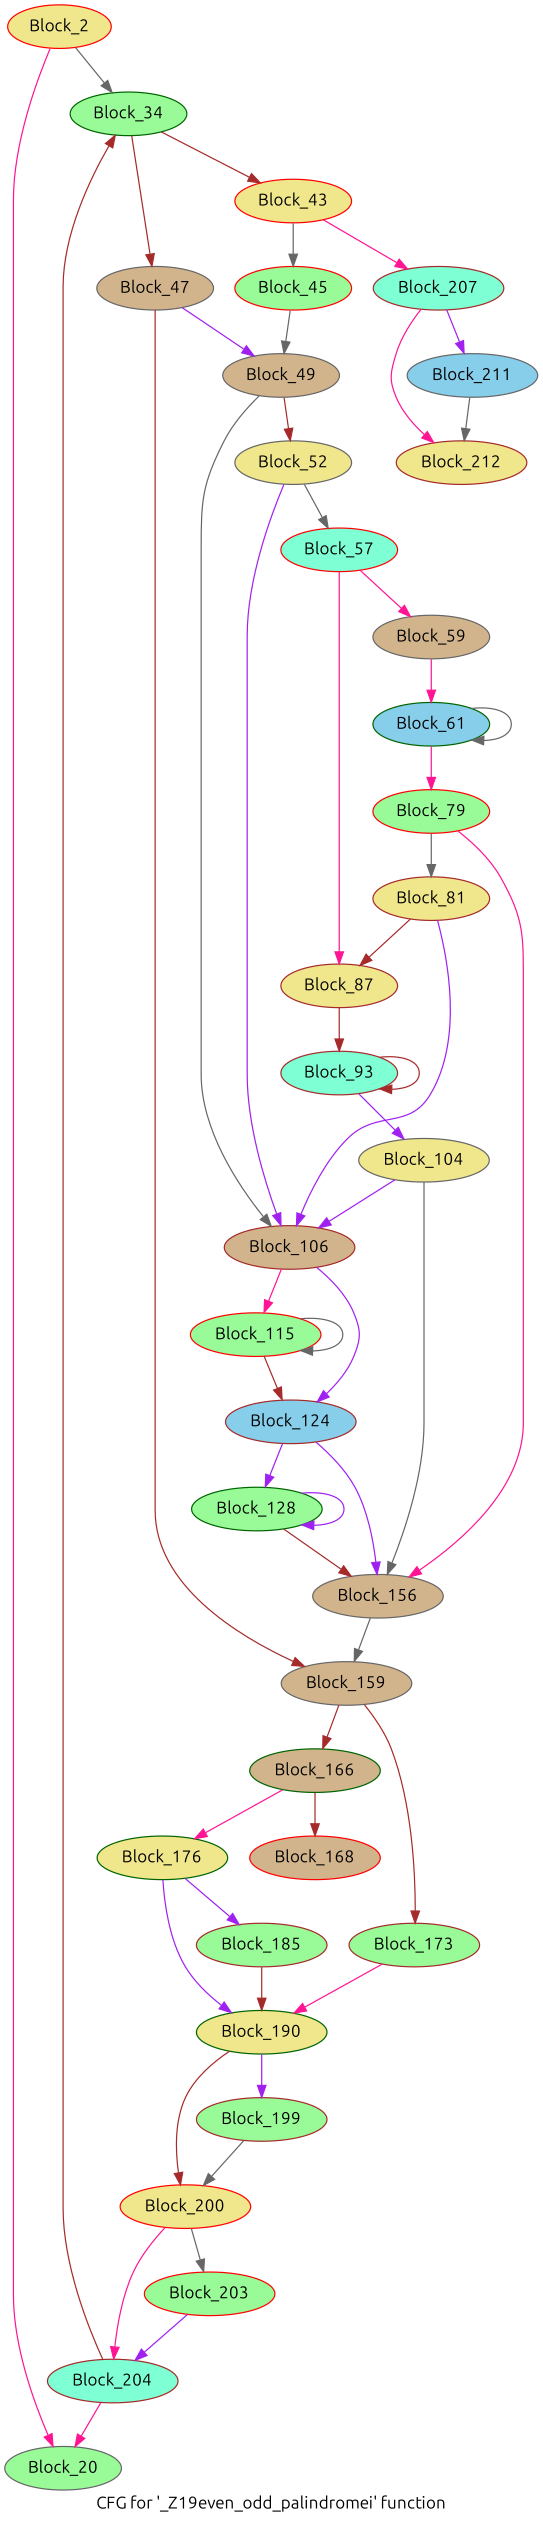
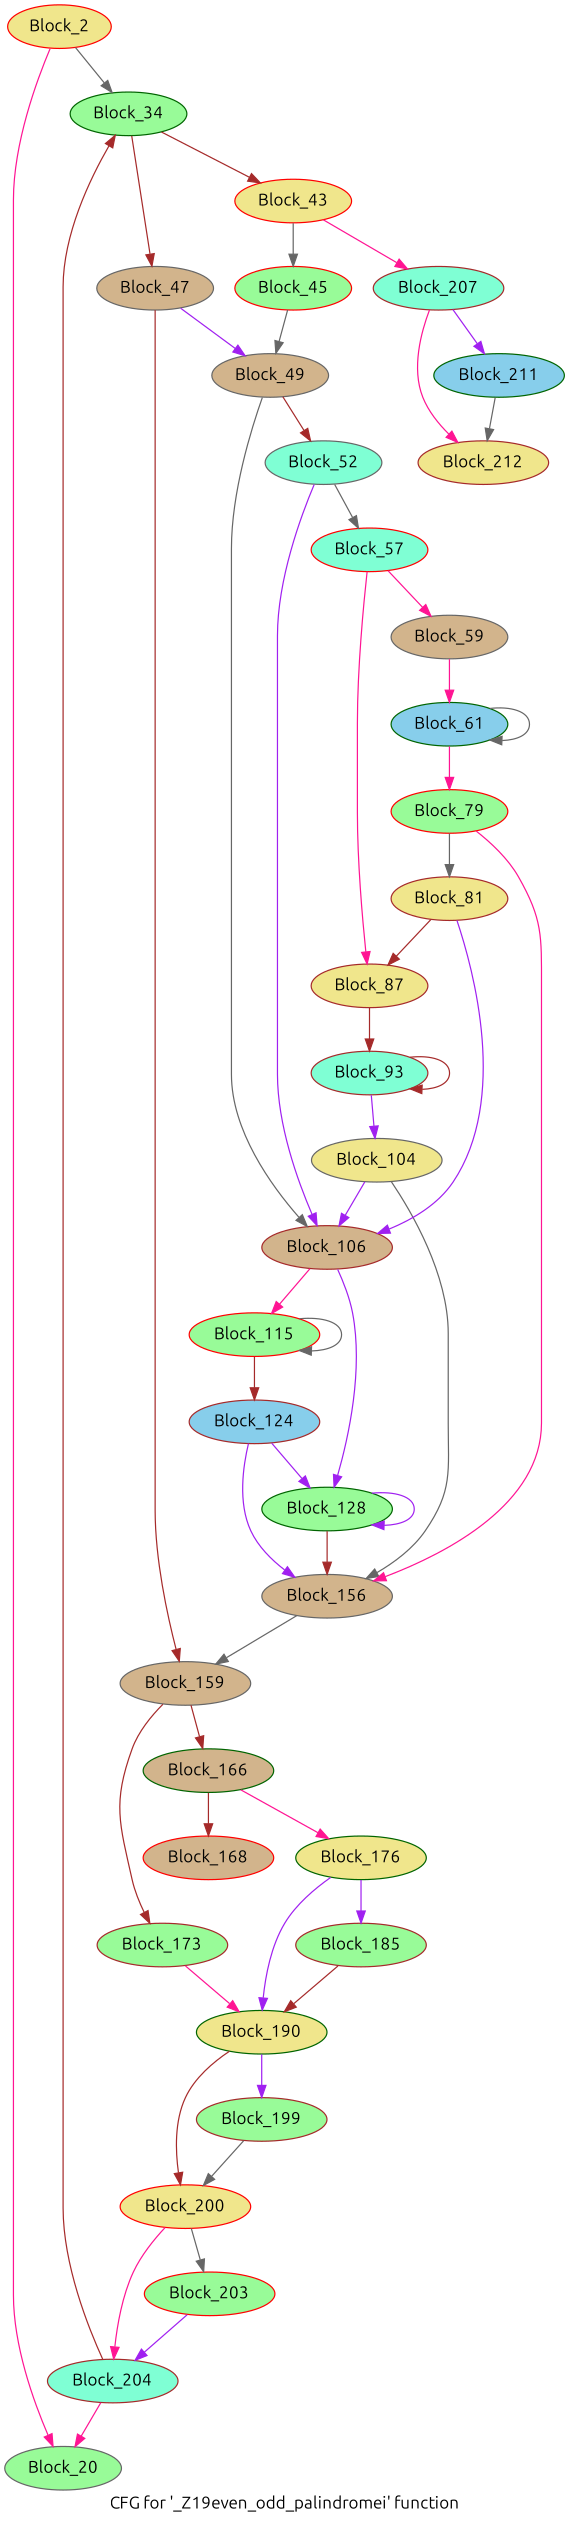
node "Block_211": color gray40 -> darkgreen
node "Block_52": fillcolor khaki -> aquamarine
edge "Block_106" -> "Block_124": now "Block_106" -> "Block_128"
